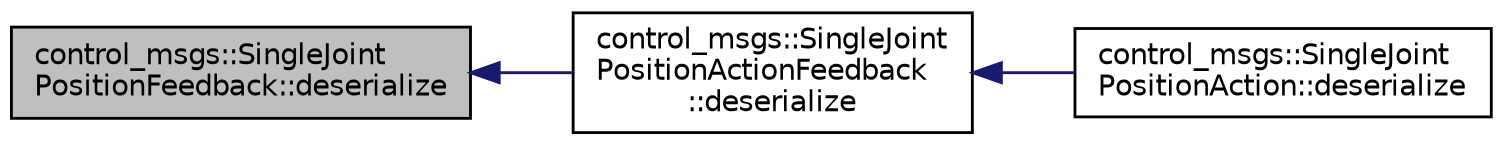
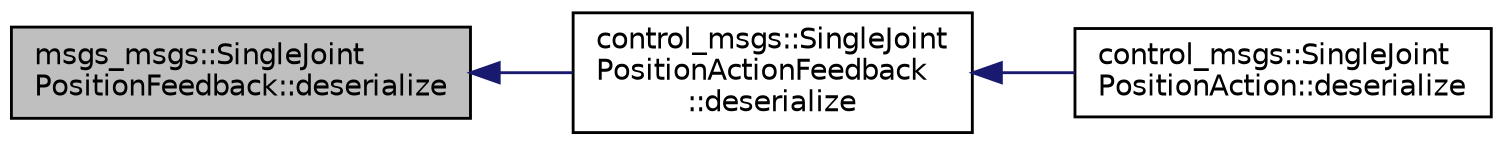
node "control_msgs::SingleJoint PositionFeedback::deserialize": label "control_msgs::SingleJoint PositionFeedback::deserialize" -> "msgs_msgs::SingleJoint PositionFeedback::deserialize"
